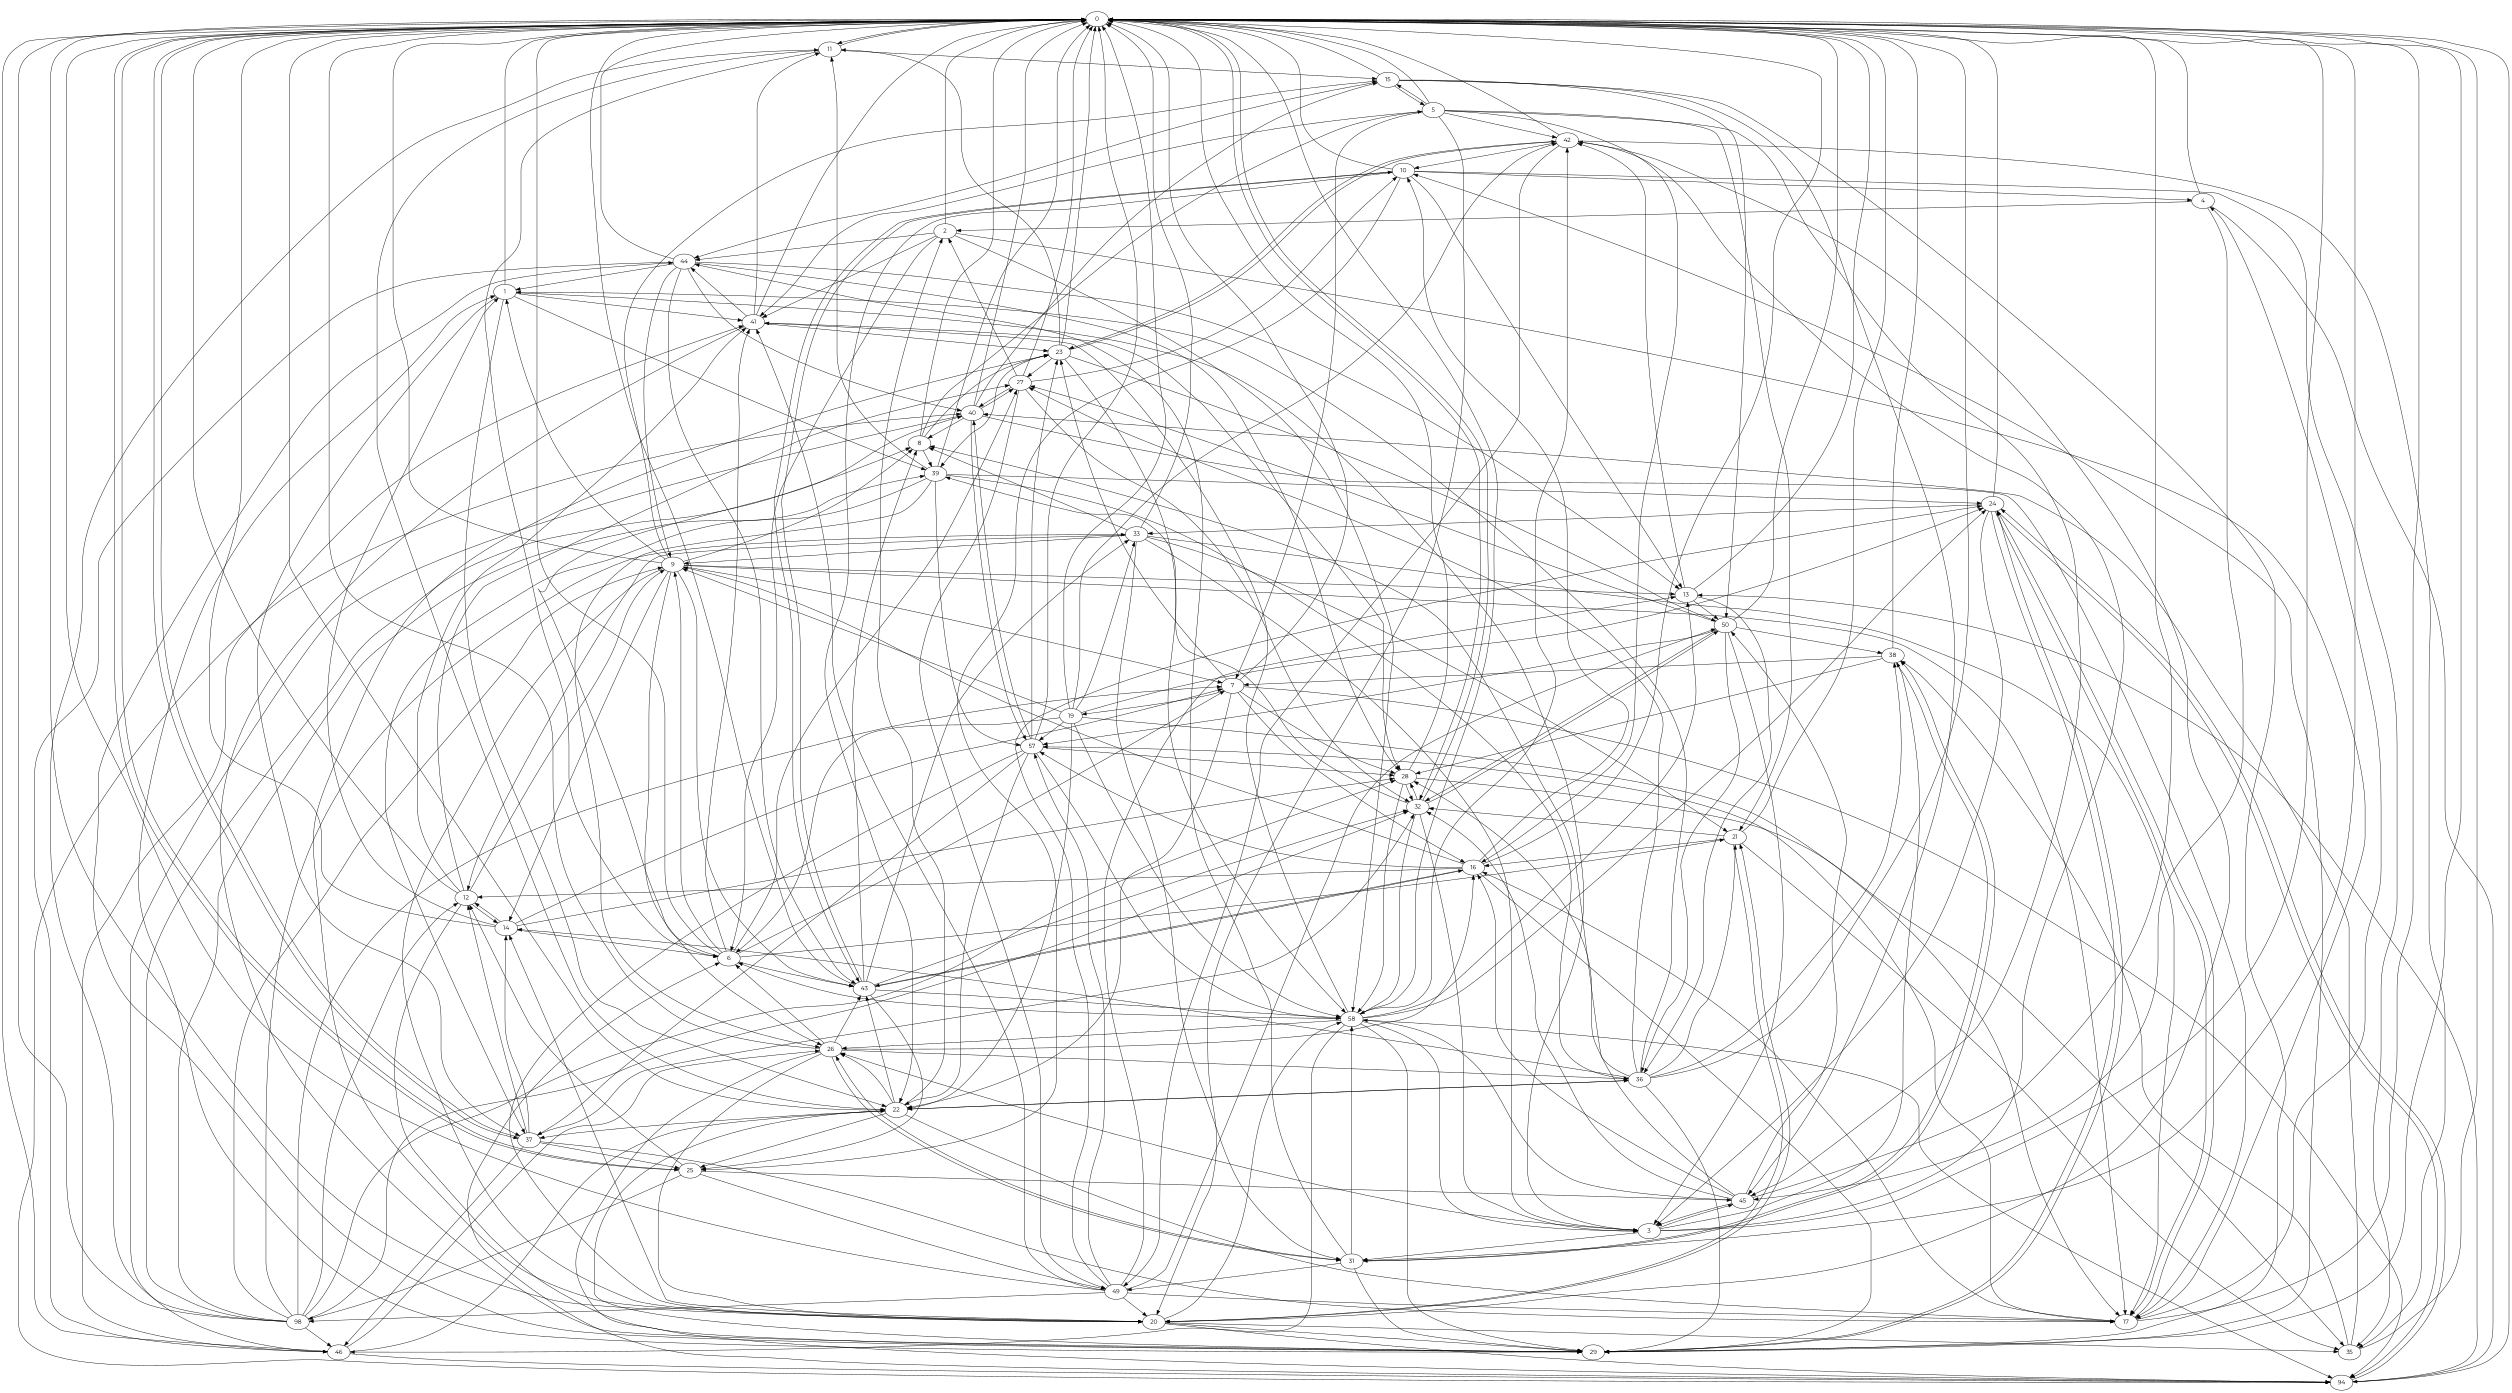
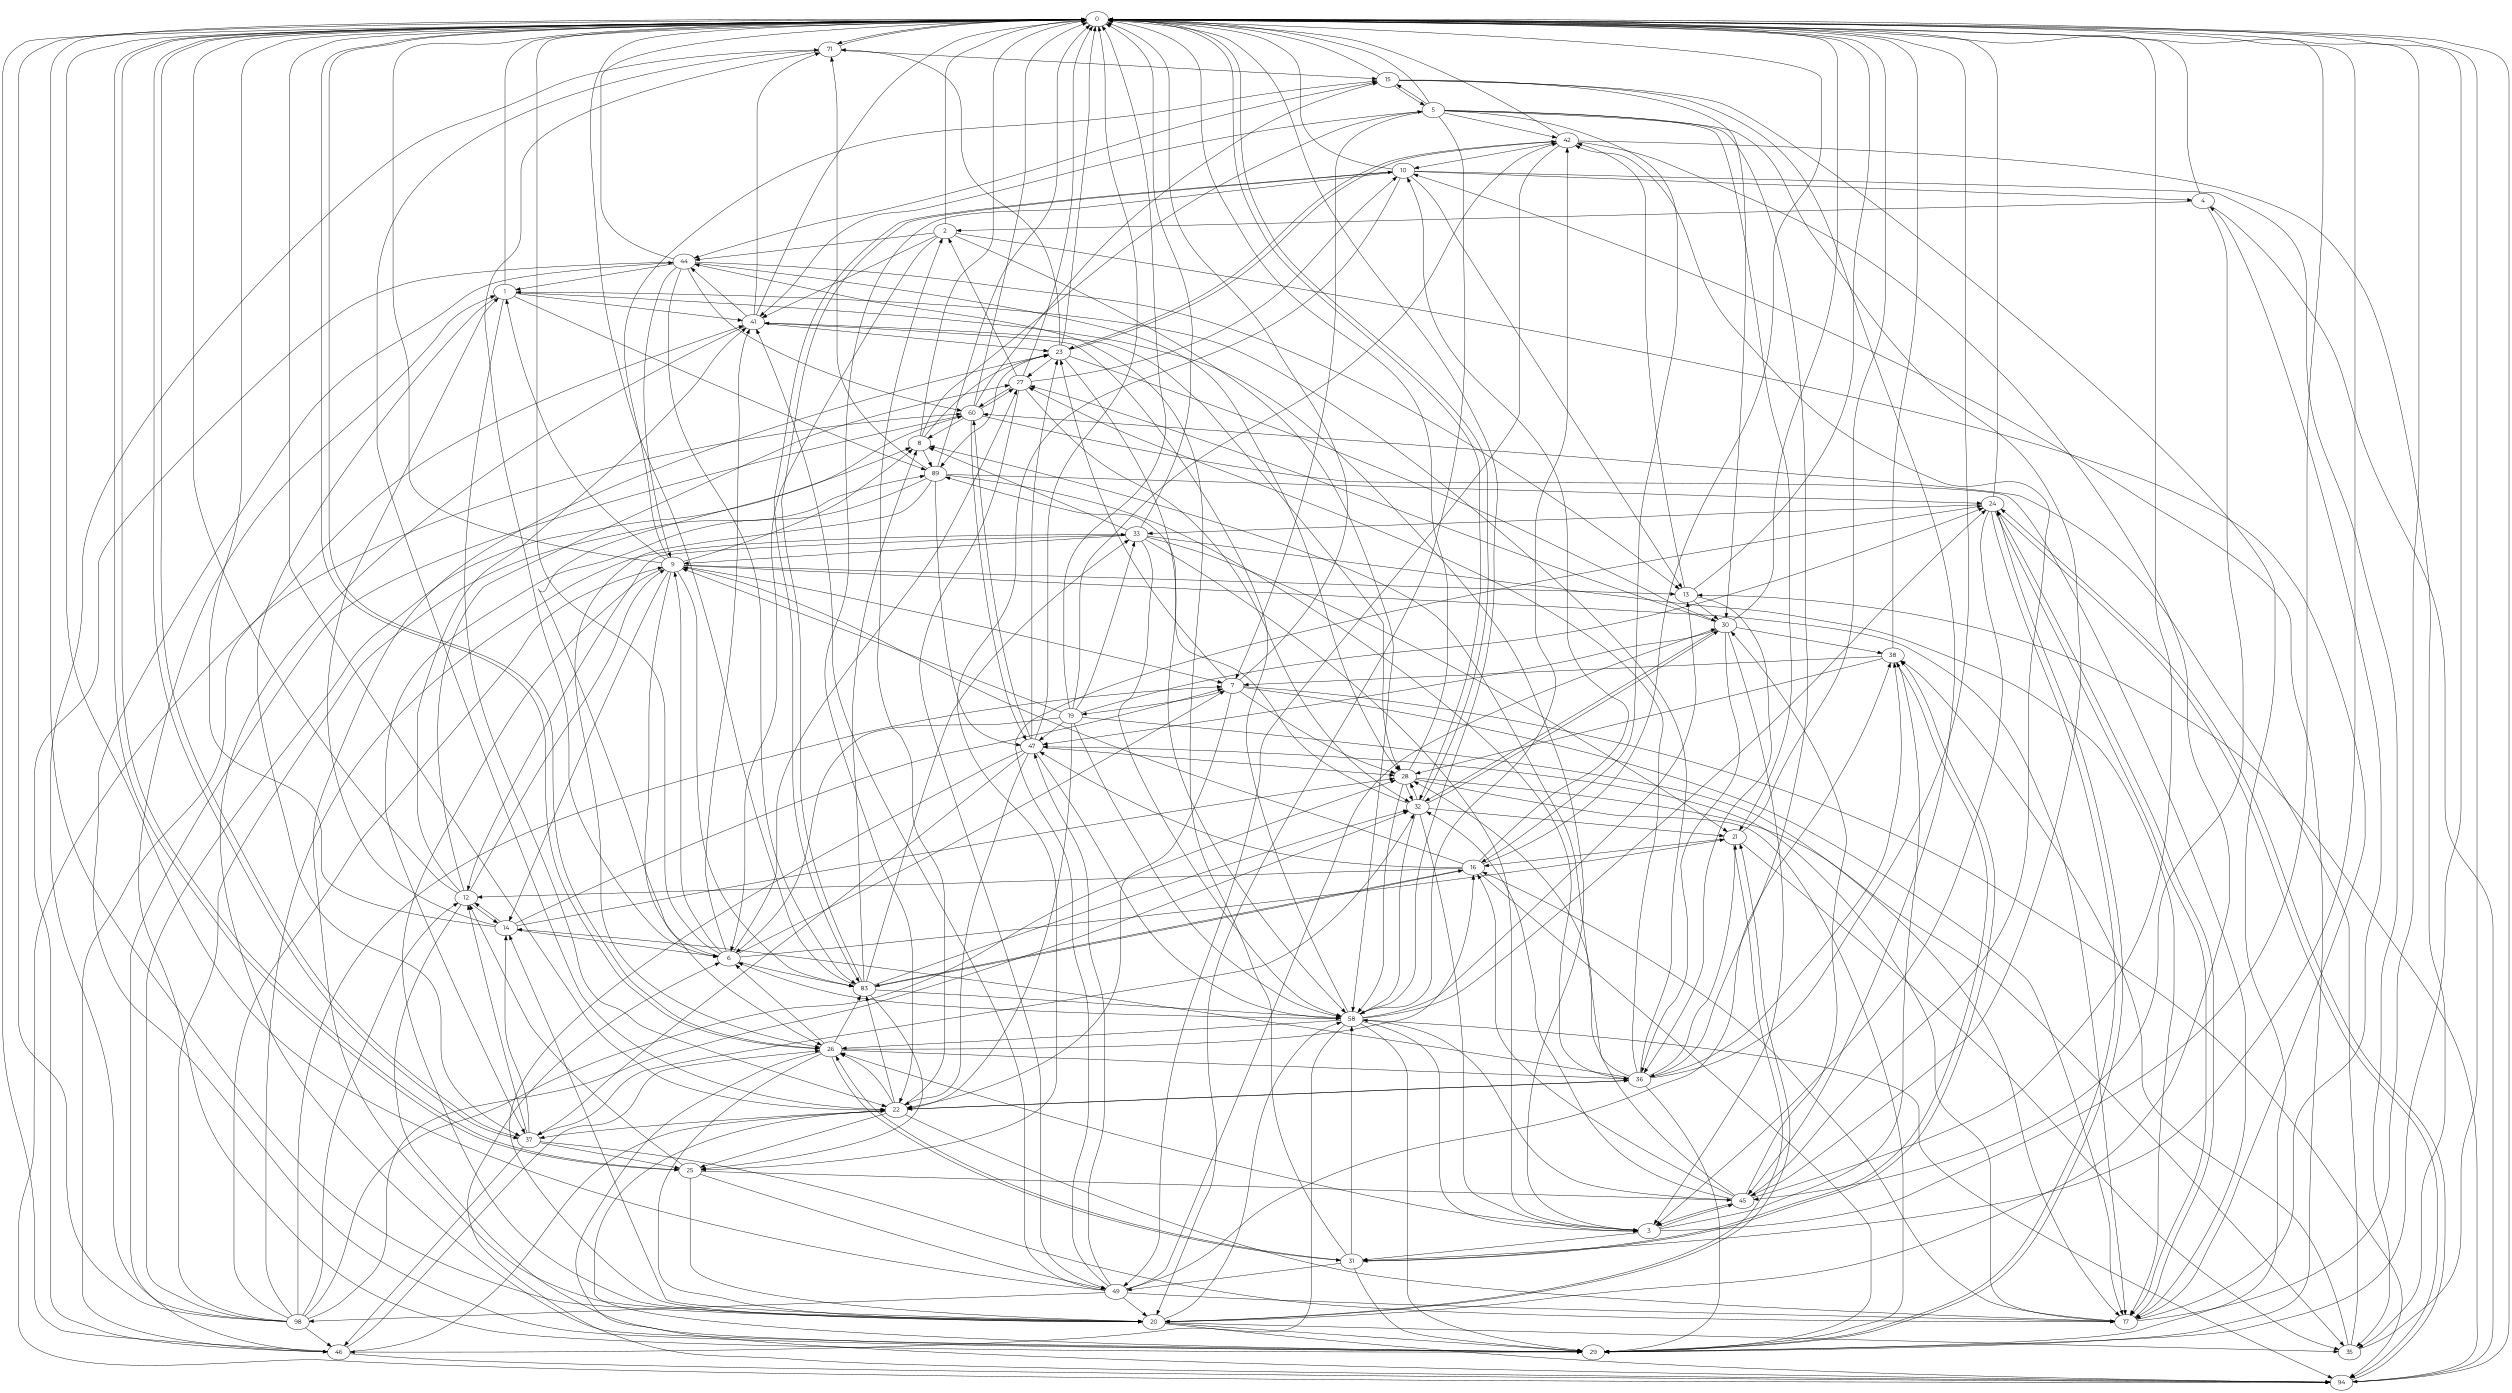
node "11": label "11" -> "71"
edge "0" -> "26": added
node "40": label "40" -> "60"
edge "5" -> "36": added
node "39": label "39" -> "89"
node "50": label "50" -> "30"
edge "3" -> "42": now "45" -> "42"
node "57": label "57" -> "47"
edge "49" -> "13": now "49" -> "38"
edge "7" -> "16": now "7" -> "17"
edge "21" -> "32": reversed
edge "33" -> "31": now "33" -> "58"
node "43": label "43" -> "83"
edge "28" -> "29": added
edge "25" -> "98": now "25" -> "20"
